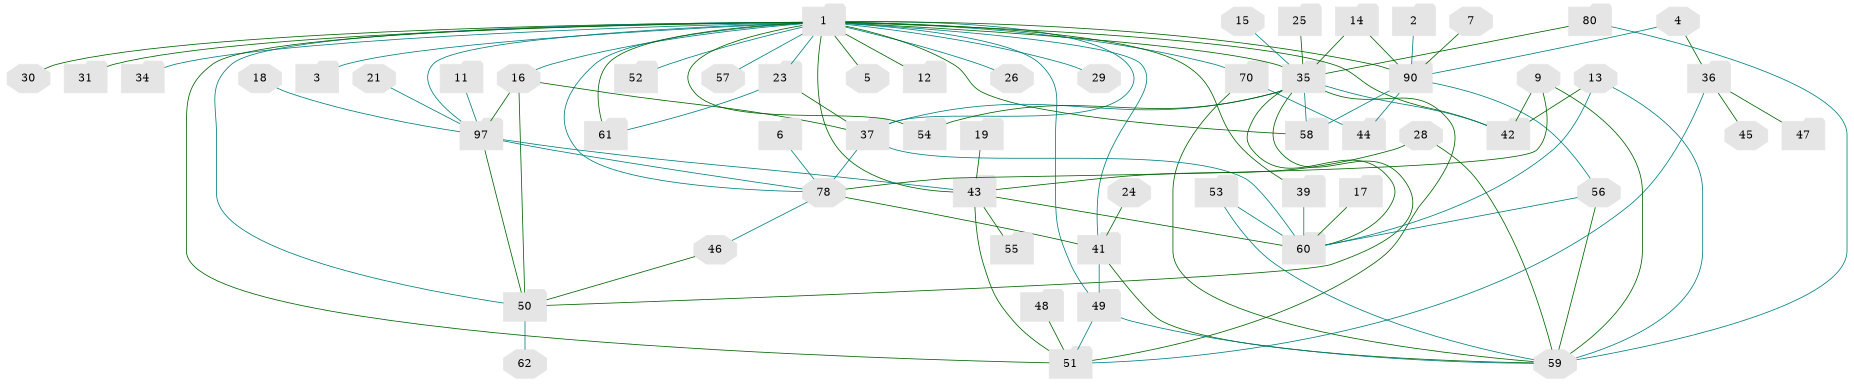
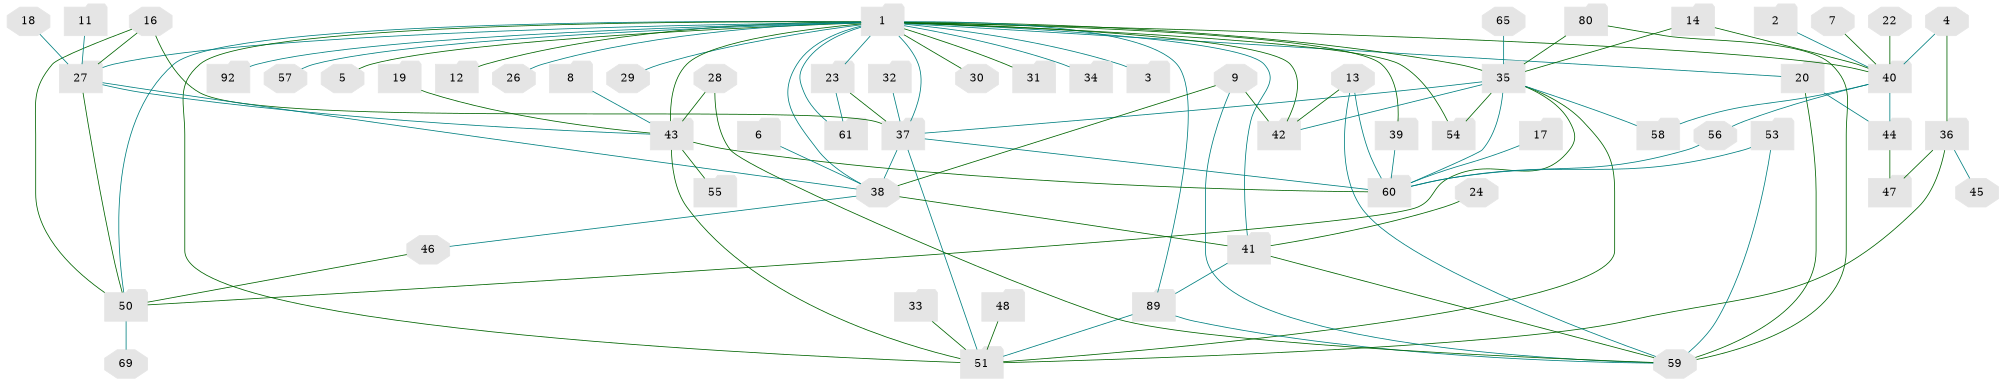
node "15": label "15" -> "65"
node "25": removed
node "22": added
edge "1" -- "16": removed
edge "1" -- "61": color darkgreen -> teal
node "21": removed
node "8": added
node "52": label "52" -> "92"
node "32": added
node "70": label "70" -> "20"
node "90": label "90" -> "40"
edge "36" -- "45": color darkgreen -> teal
edge "1" -- "58": removed
node "97": label "97" -> "27"
edge "44" -- "47": added
edge "35" -- "60": color darkgreen -> teal
node "78": label "78" -> "38"
edge "80" -- "59": color teal -> darkgreen
edge "9" -- "59": color darkgreen -> teal
edge "17" -- "60": color darkgreen -> teal
edge "37" -- "51": added
edge "56" -- "59": removed
edge "36" -- "51": color teal -> darkgreen
node "33": added
node "49": label "49" -> "89"
node "62": label "62" -> "69"
